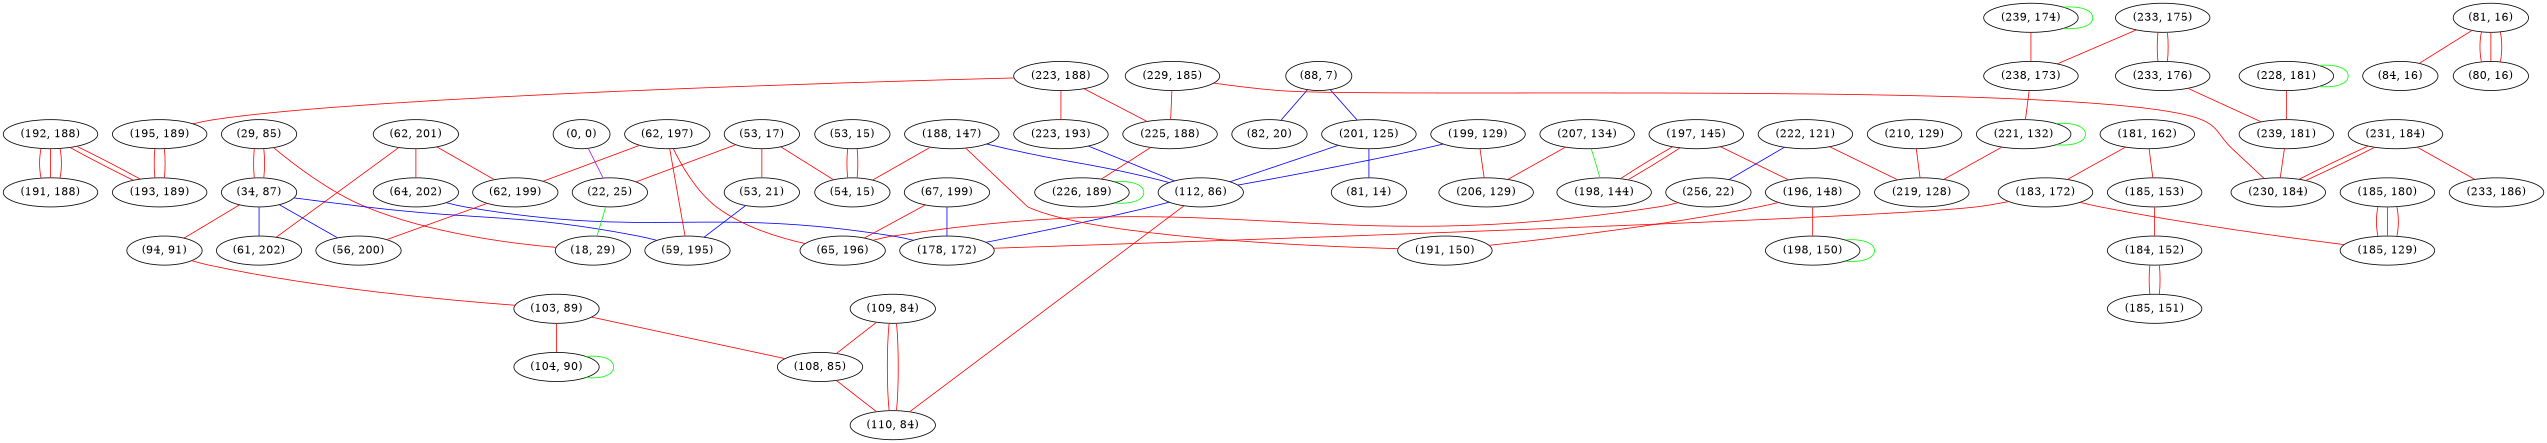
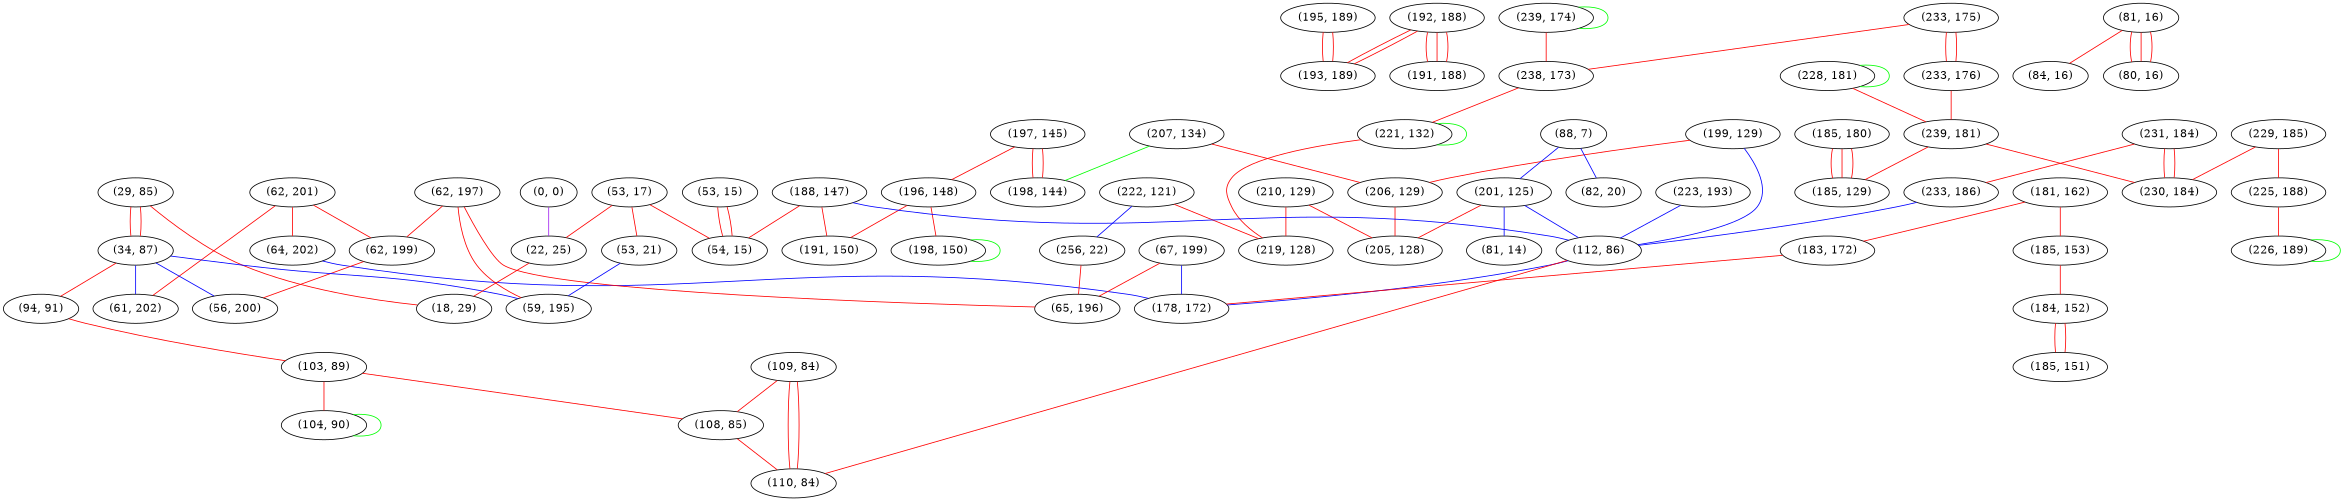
node "(223, 188)": removed
edge "(22, 25)" -- "(18, 29)": color green -> red
edge "(183, 172)" -- "(185, 129)": now "(239, 181)" -- "(185, 129)"
edge "(233, 186)" -- "(112, 86)": added
node "(205, 128)": added
